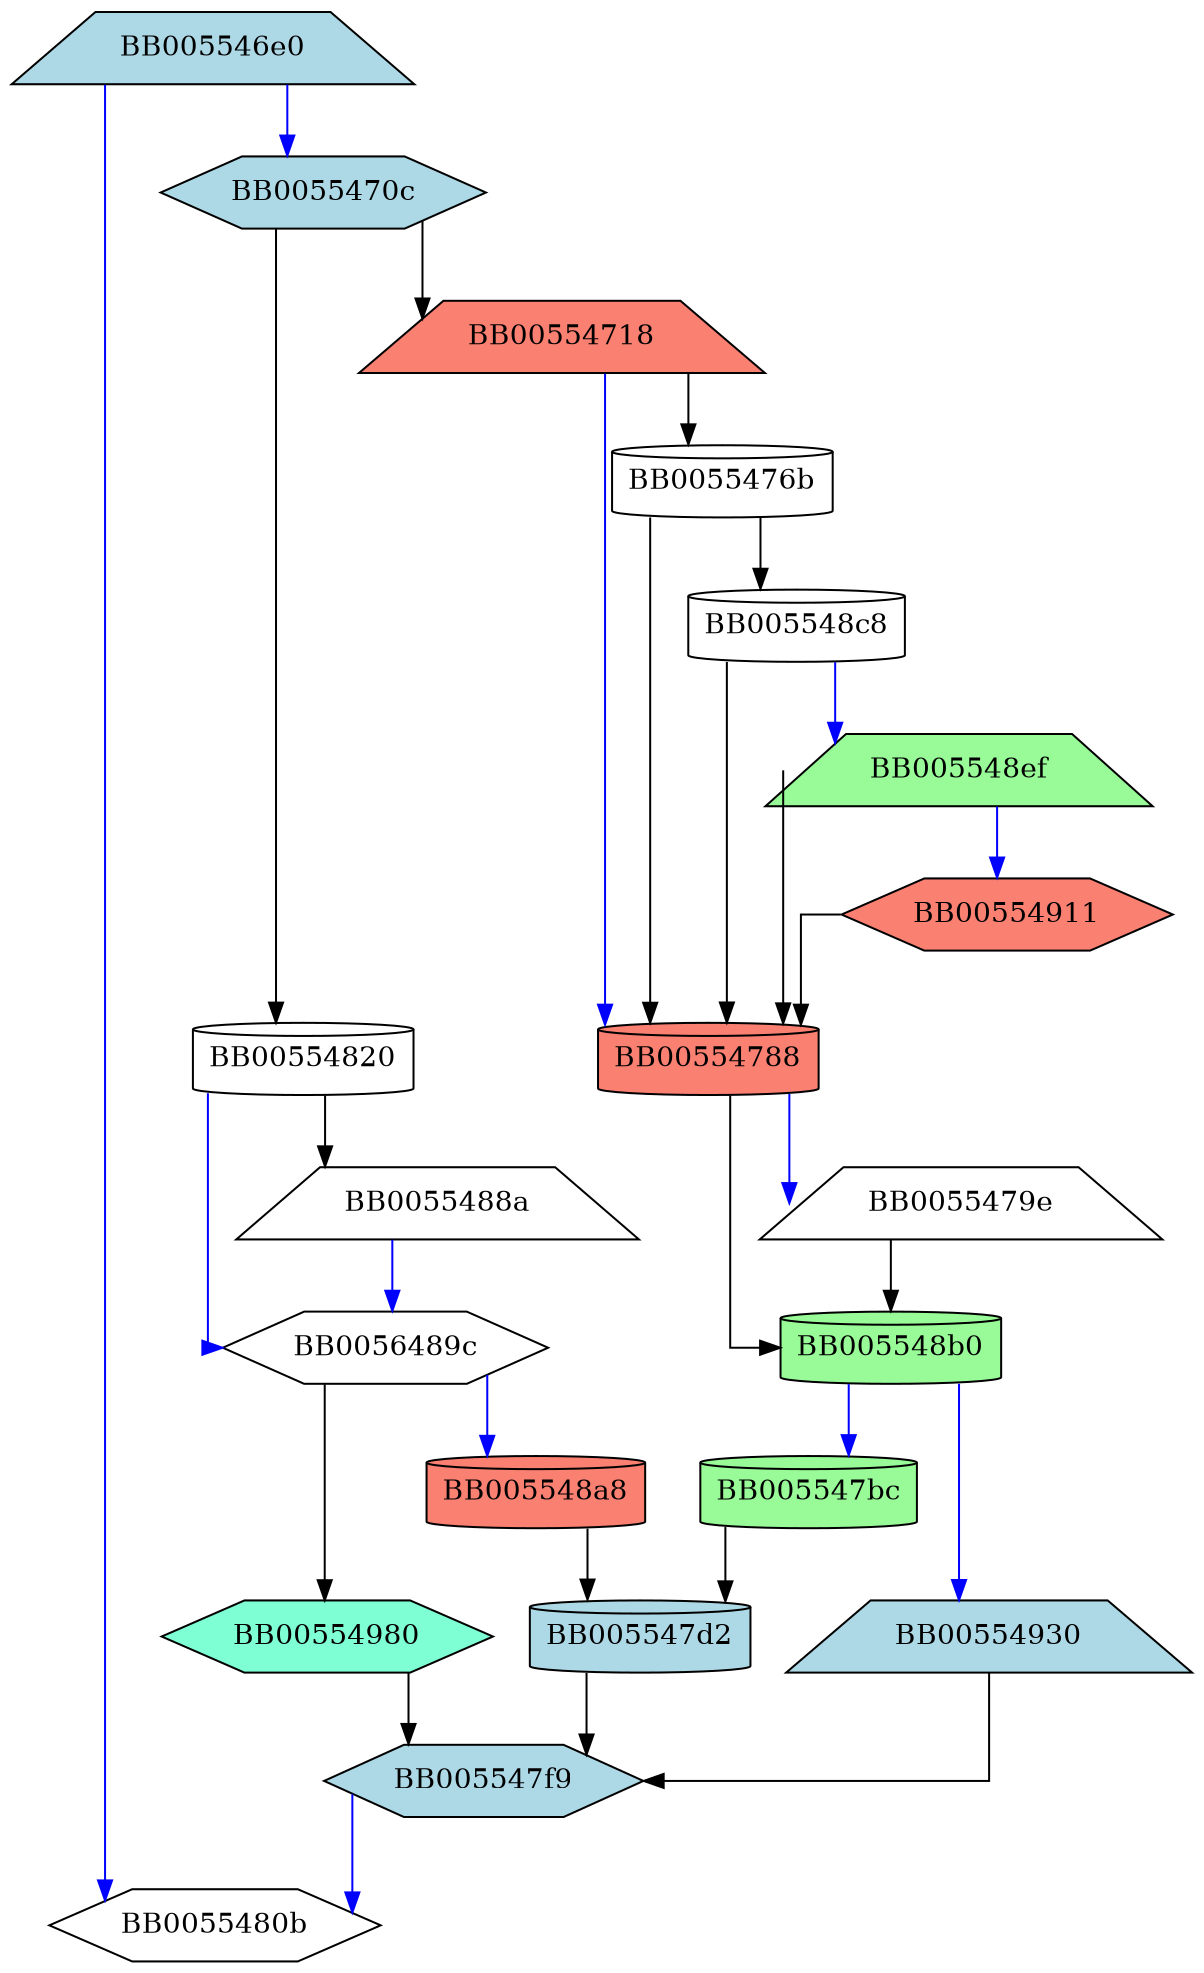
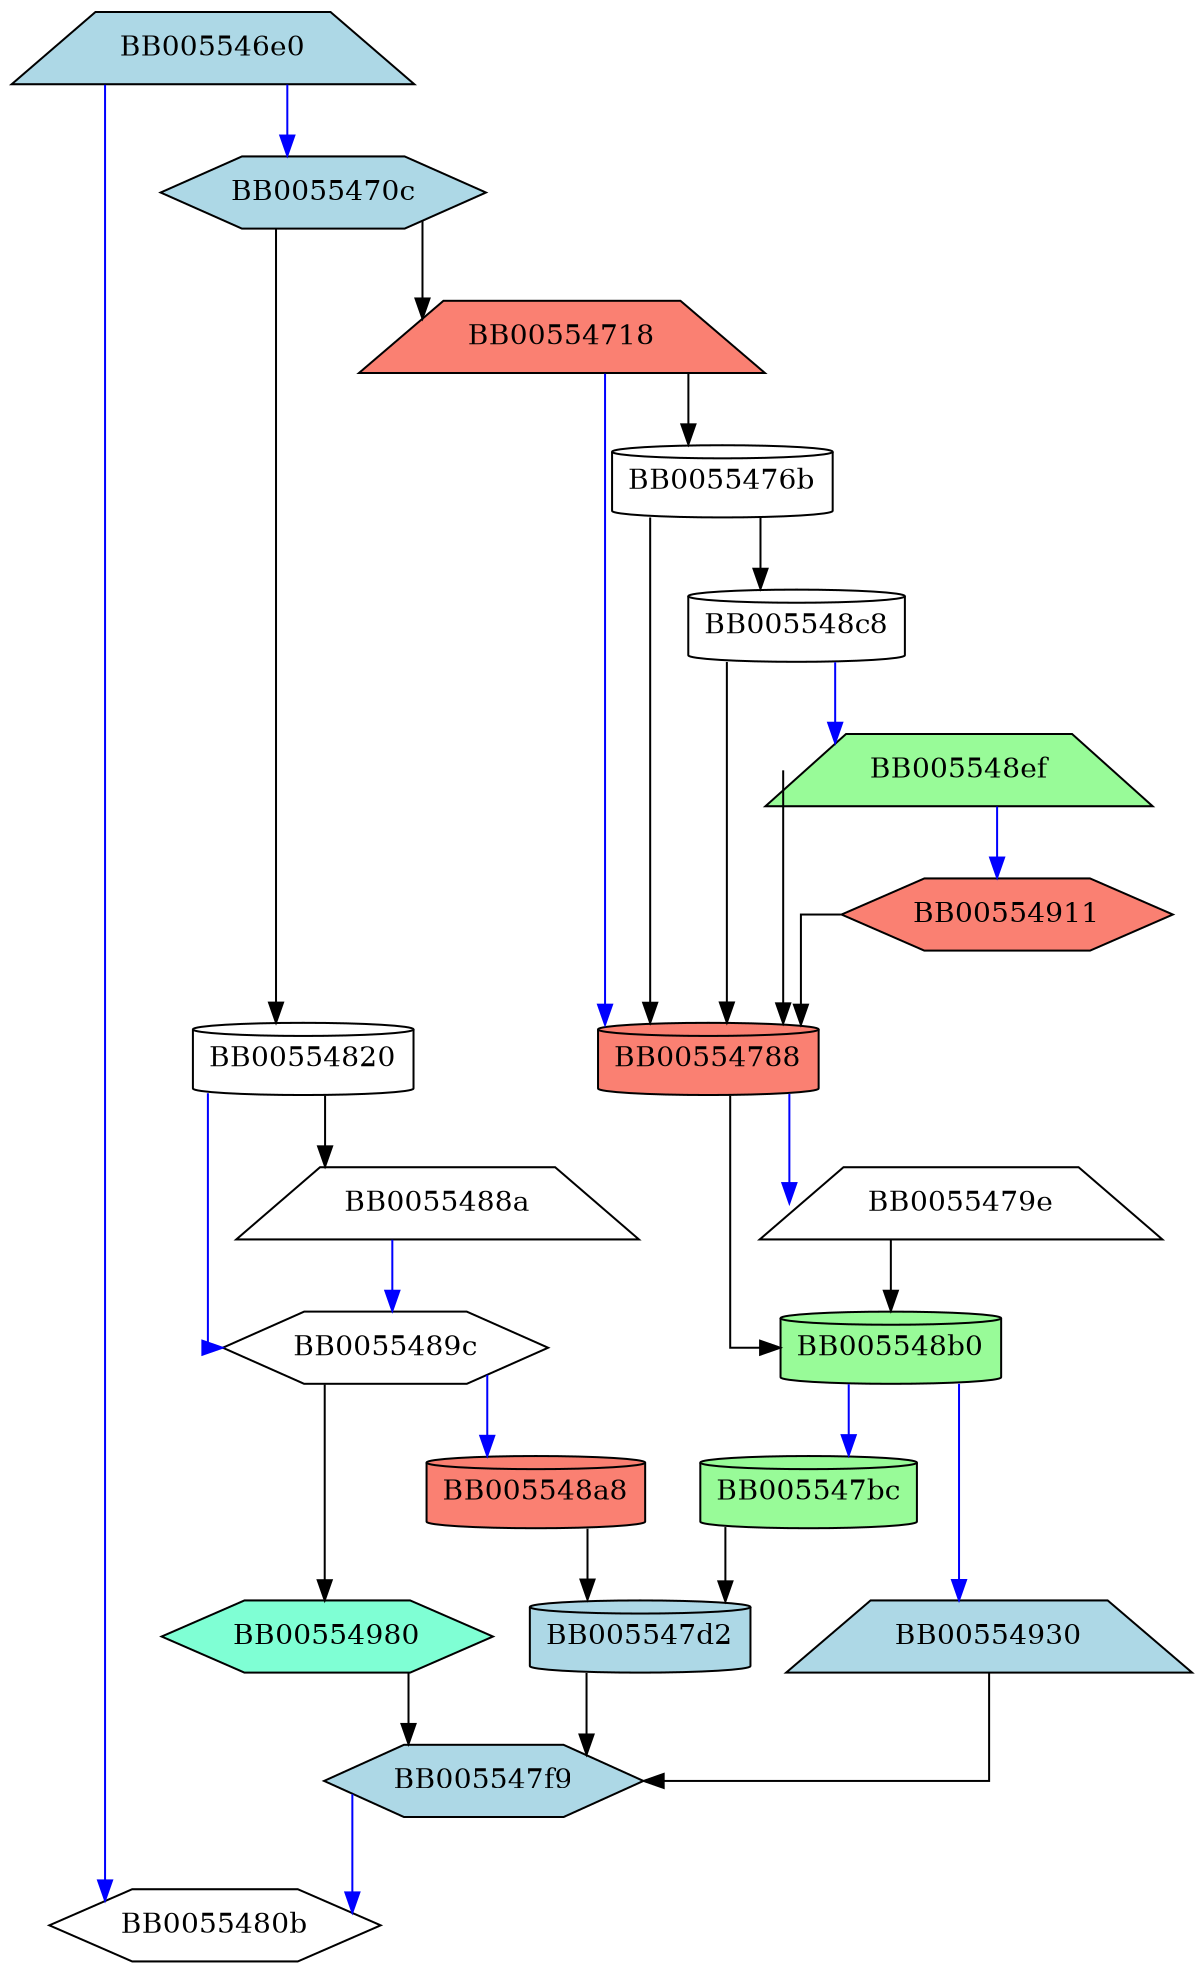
node "BB0056489c": label "BB0056489c" -> "BB0055489c"
